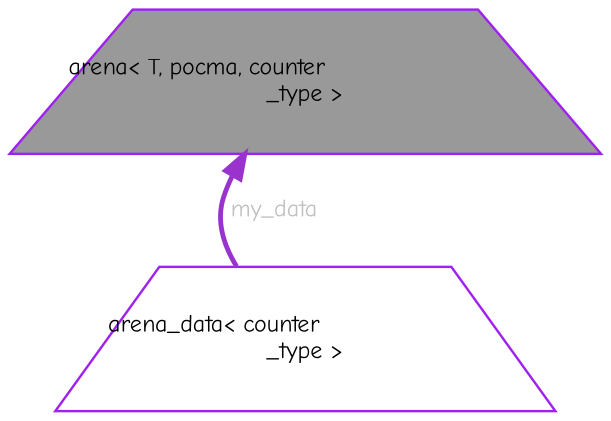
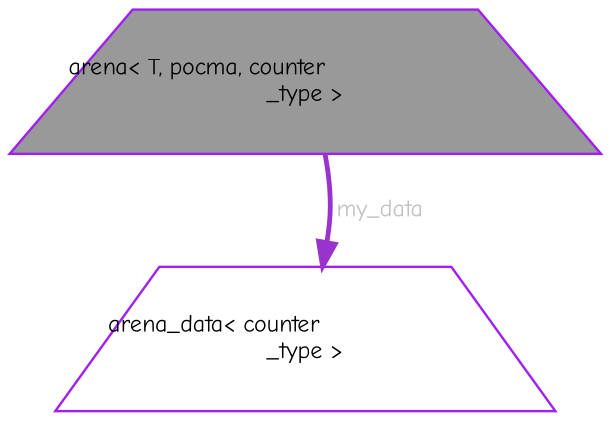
edge "arena_data< counter _type >" -> "arena< T, pocma, counter _type >": reversed
